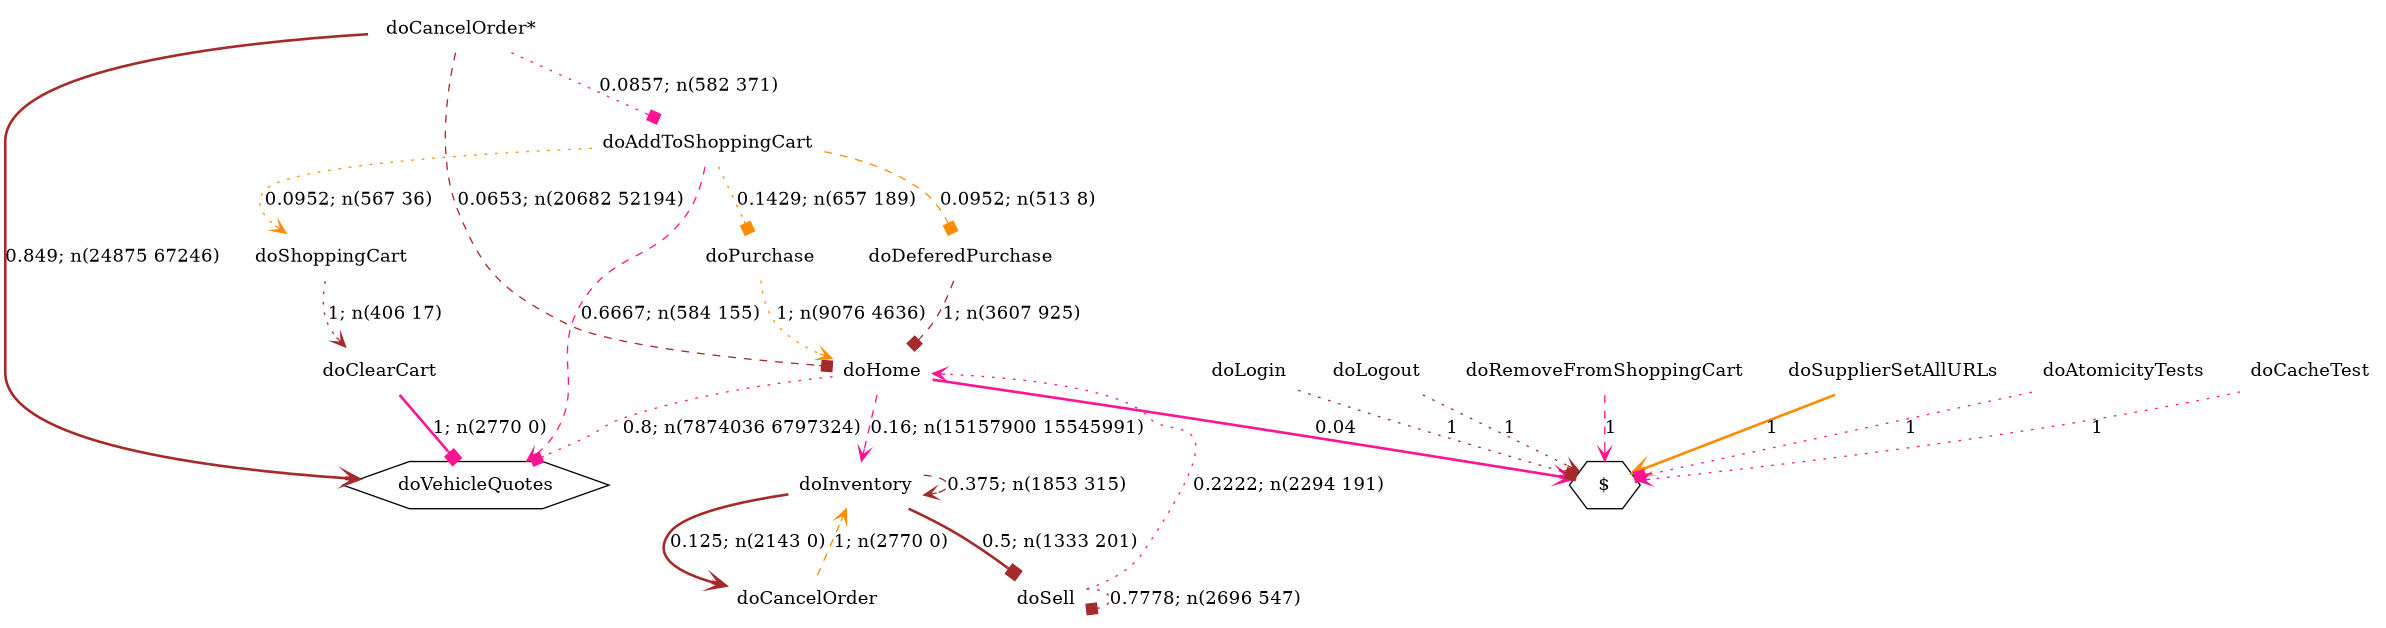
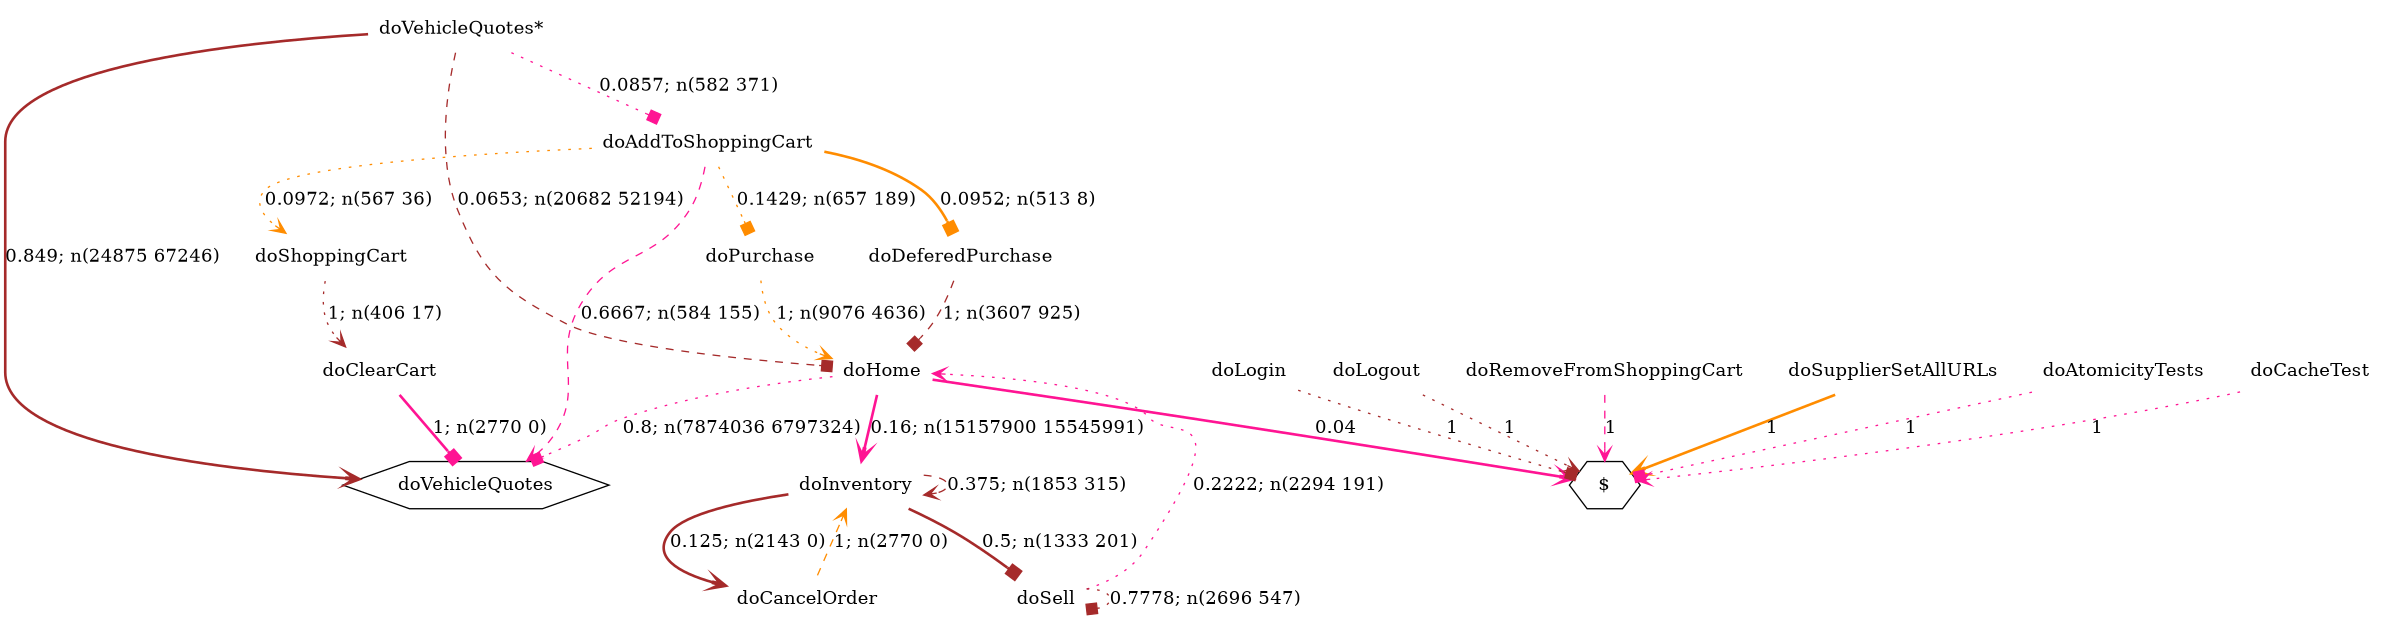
node "doCancelOrder*": label "doCancelOrder*" -> "doVehicleQuotes*"
edge "doAddToShoppingCart" -> "doDeferedPurchase": style dashed -> bold
edge "doAddToShoppingCart" -> "doShoppingCart": label "0.0952; n(567 36)" -> "0.0972; n(567 36)"
edge "doHome" -> "doInventory": style dashed -> bold
